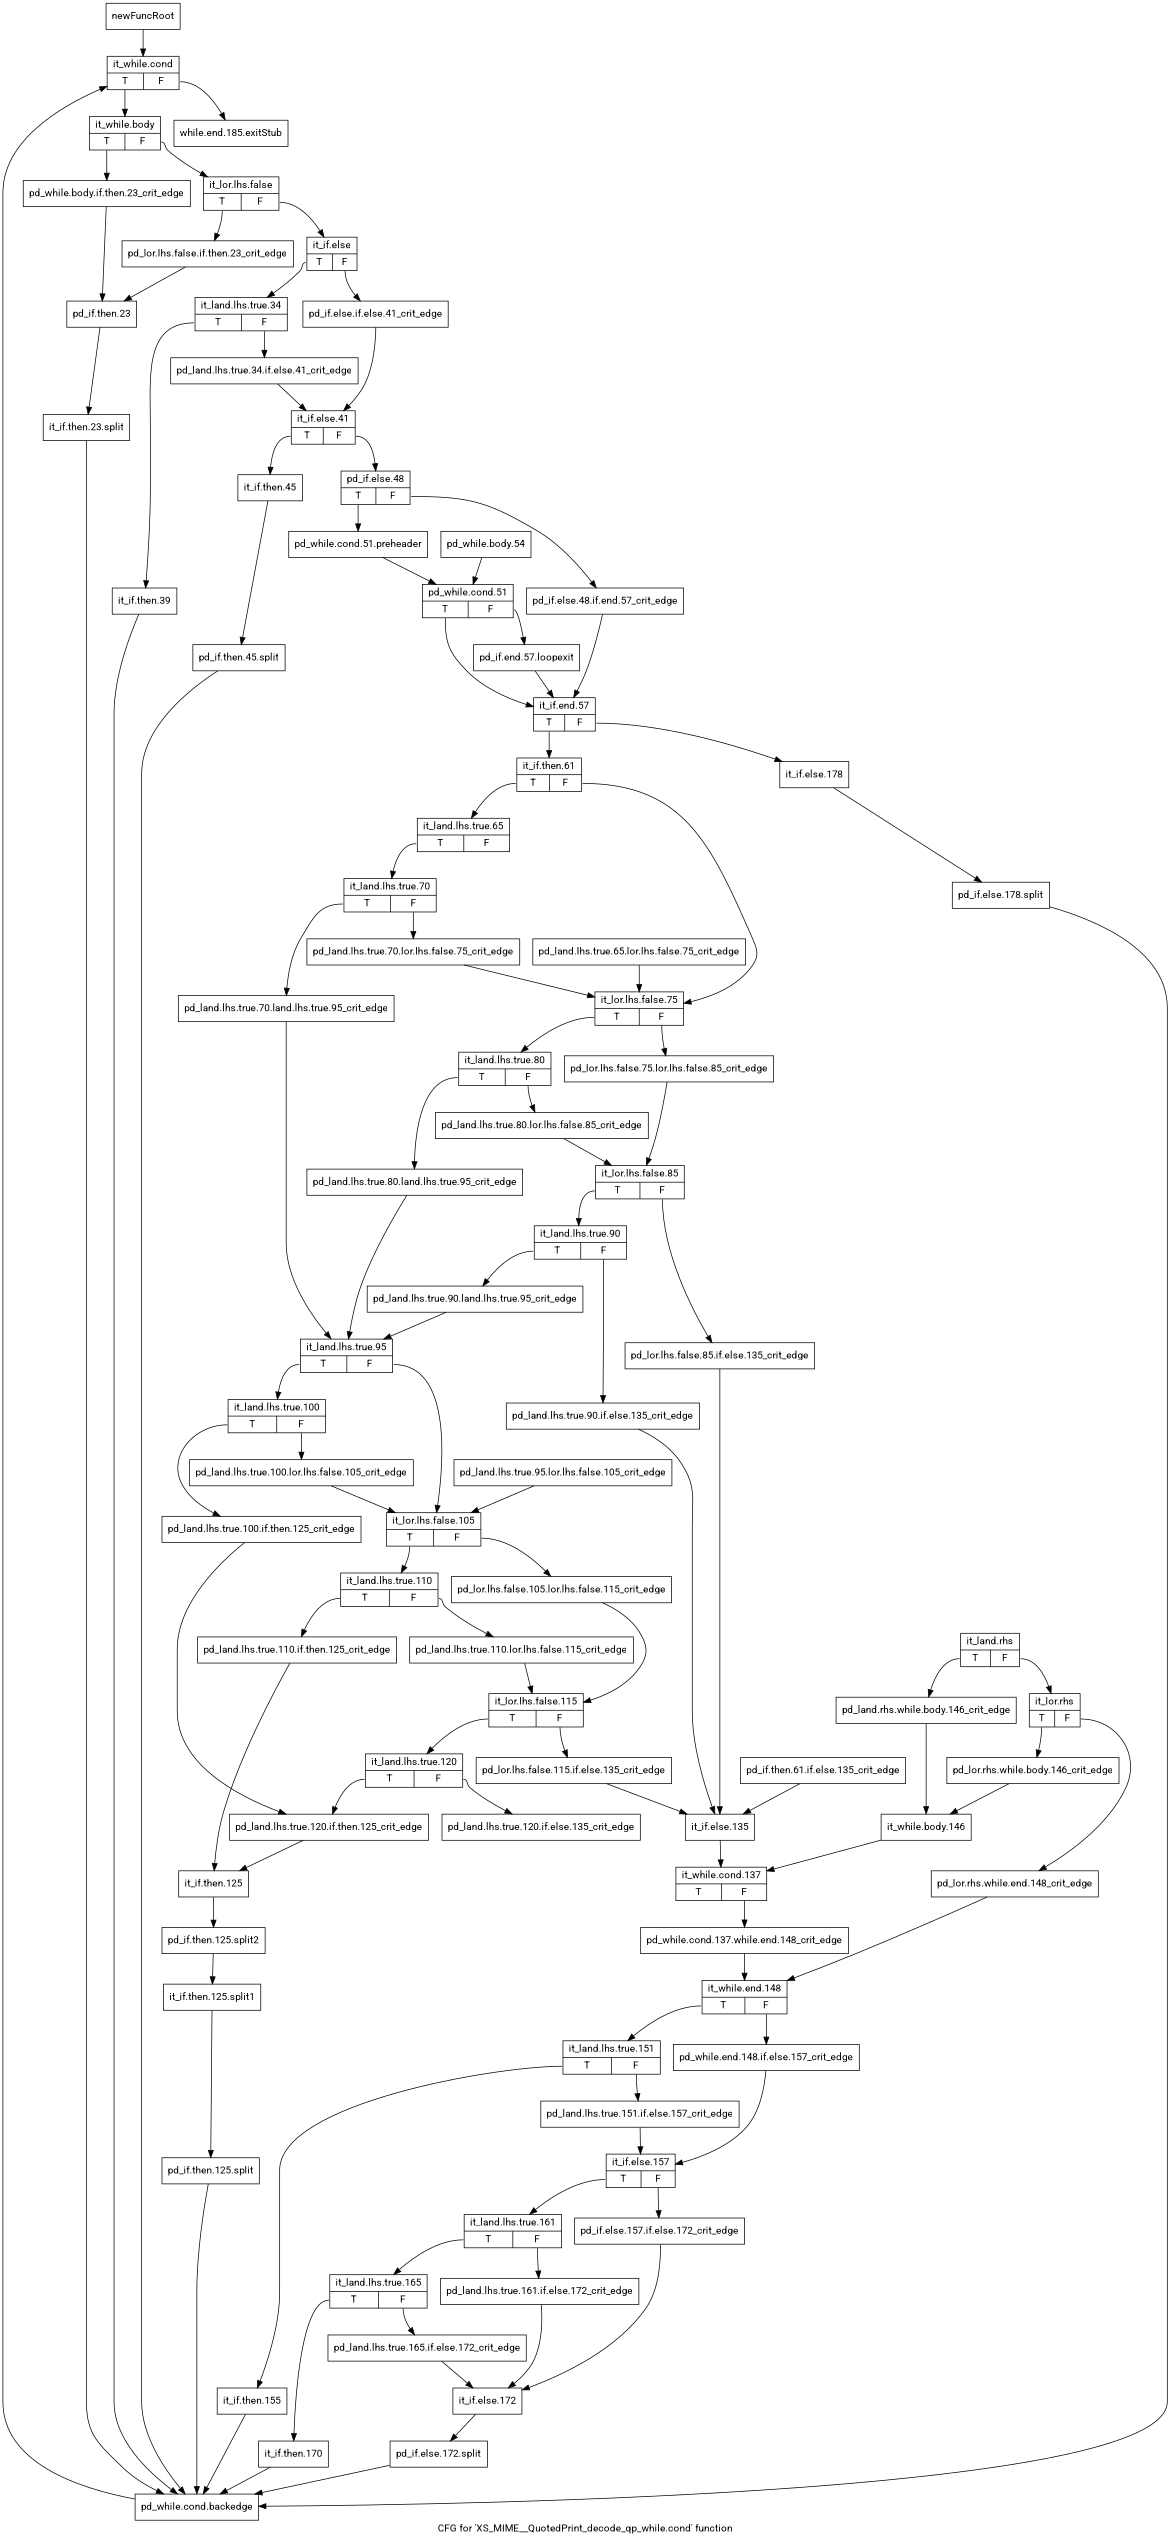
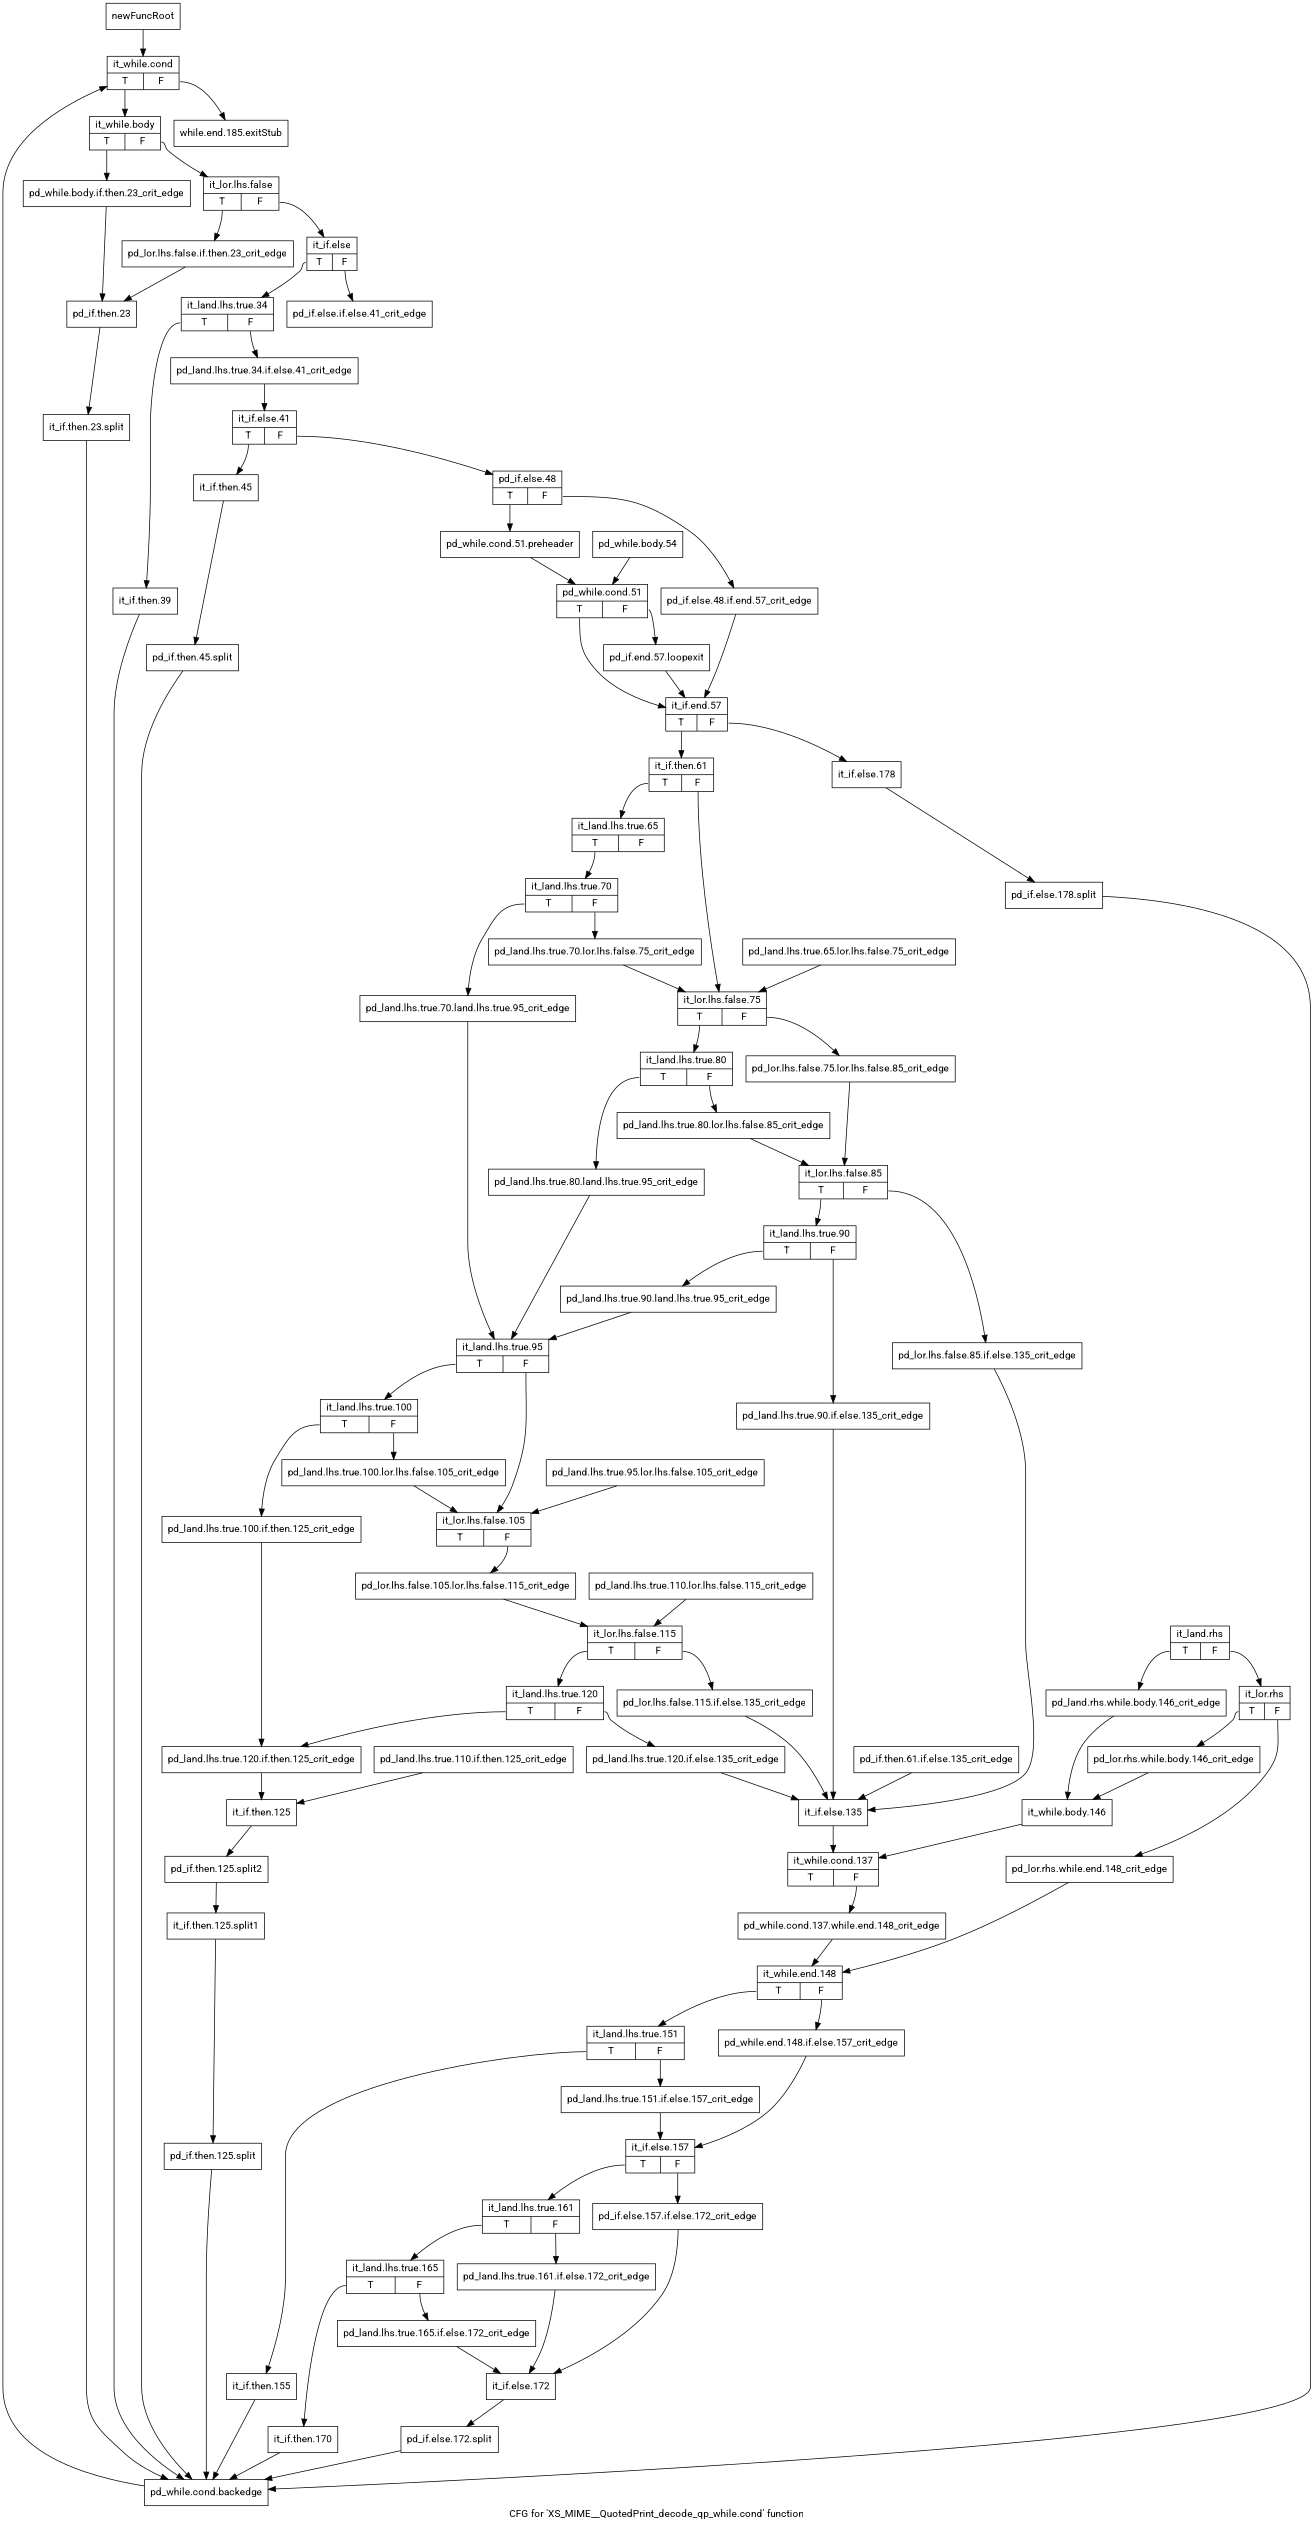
edge "pd_if.else.if.else.41_crit_edge" -> "it_if.else.41": removed
node "it_land.lhs.true.110": removed
edge "pd_land.lhs.true.120.if.else.135_crit_edge" -> "it_if.else.135": added
